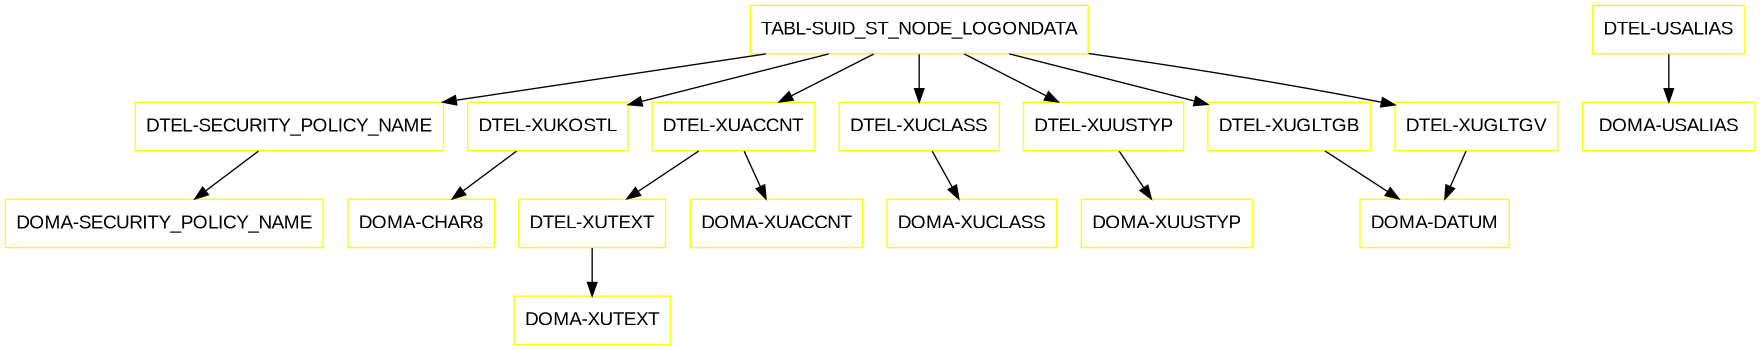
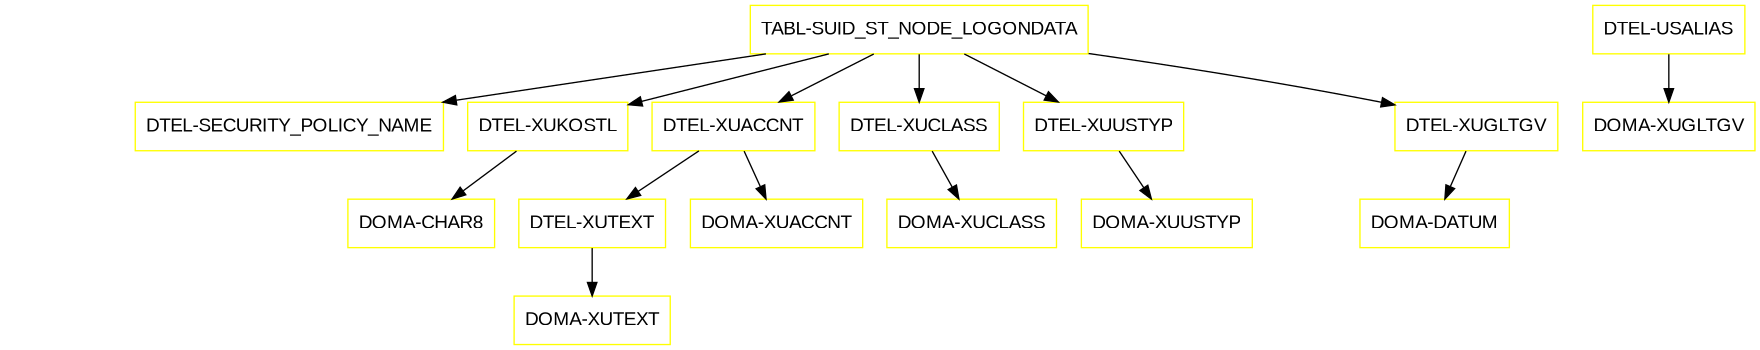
node "DTEL-XUGLTGB": removed
node "DOMA-USALIAS": label "DOMA-USALIAS" -> "DOMA-XUGLTGV"
node "DOMA-SECURITY_POLICY_NAME": removed
